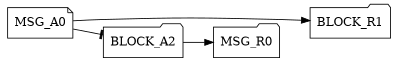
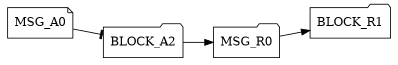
edge "MSG_A0" -> "BLOCK_R1": now "MSG_R0" -> "BLOCK_R1"
